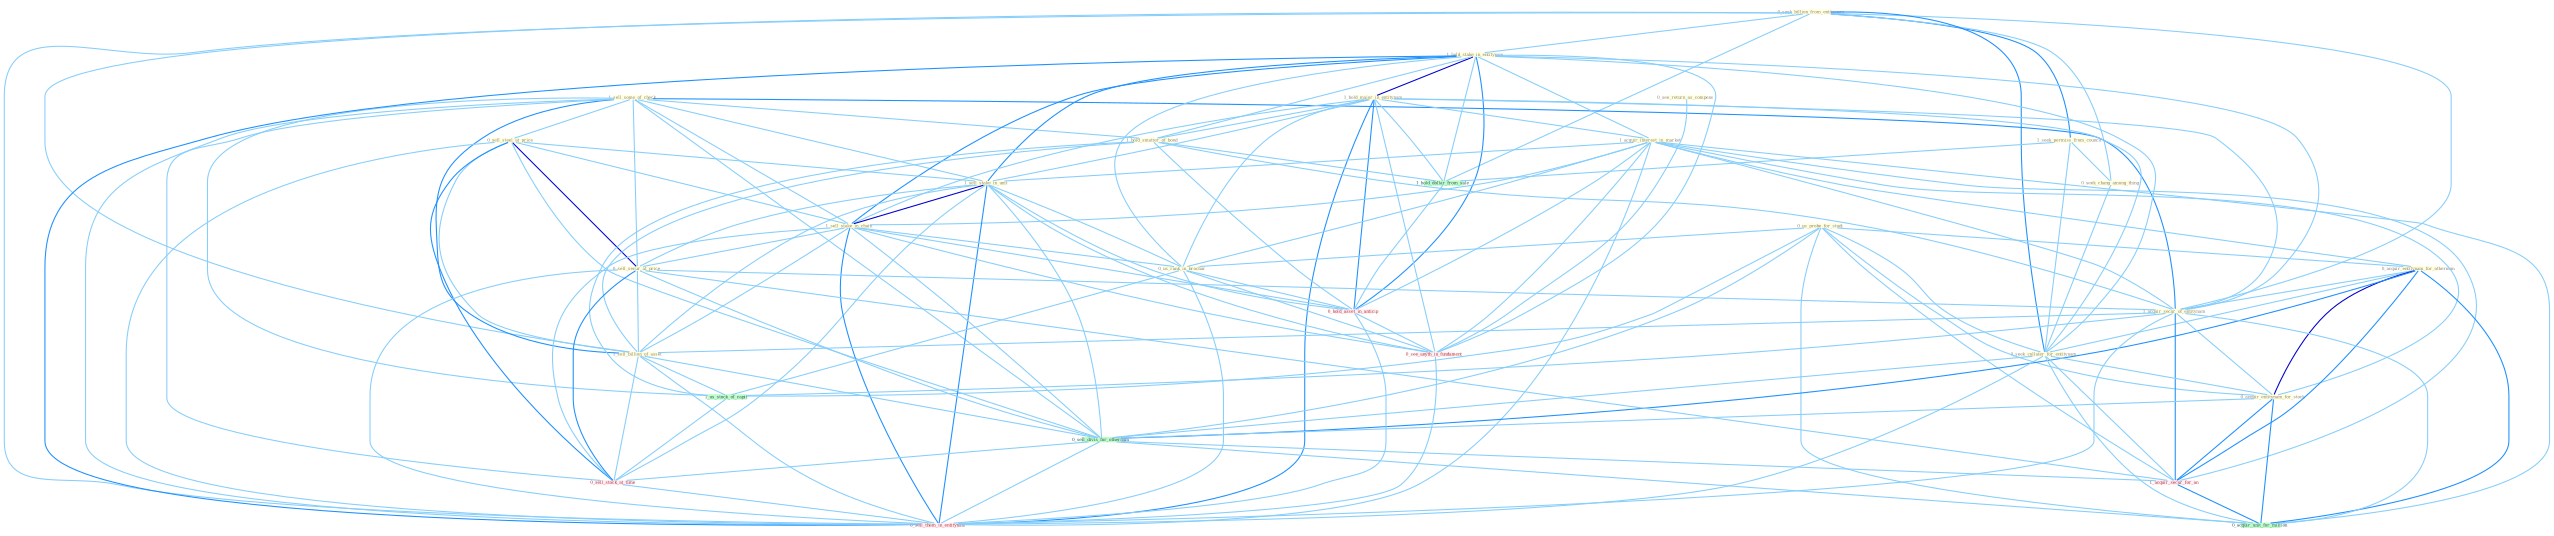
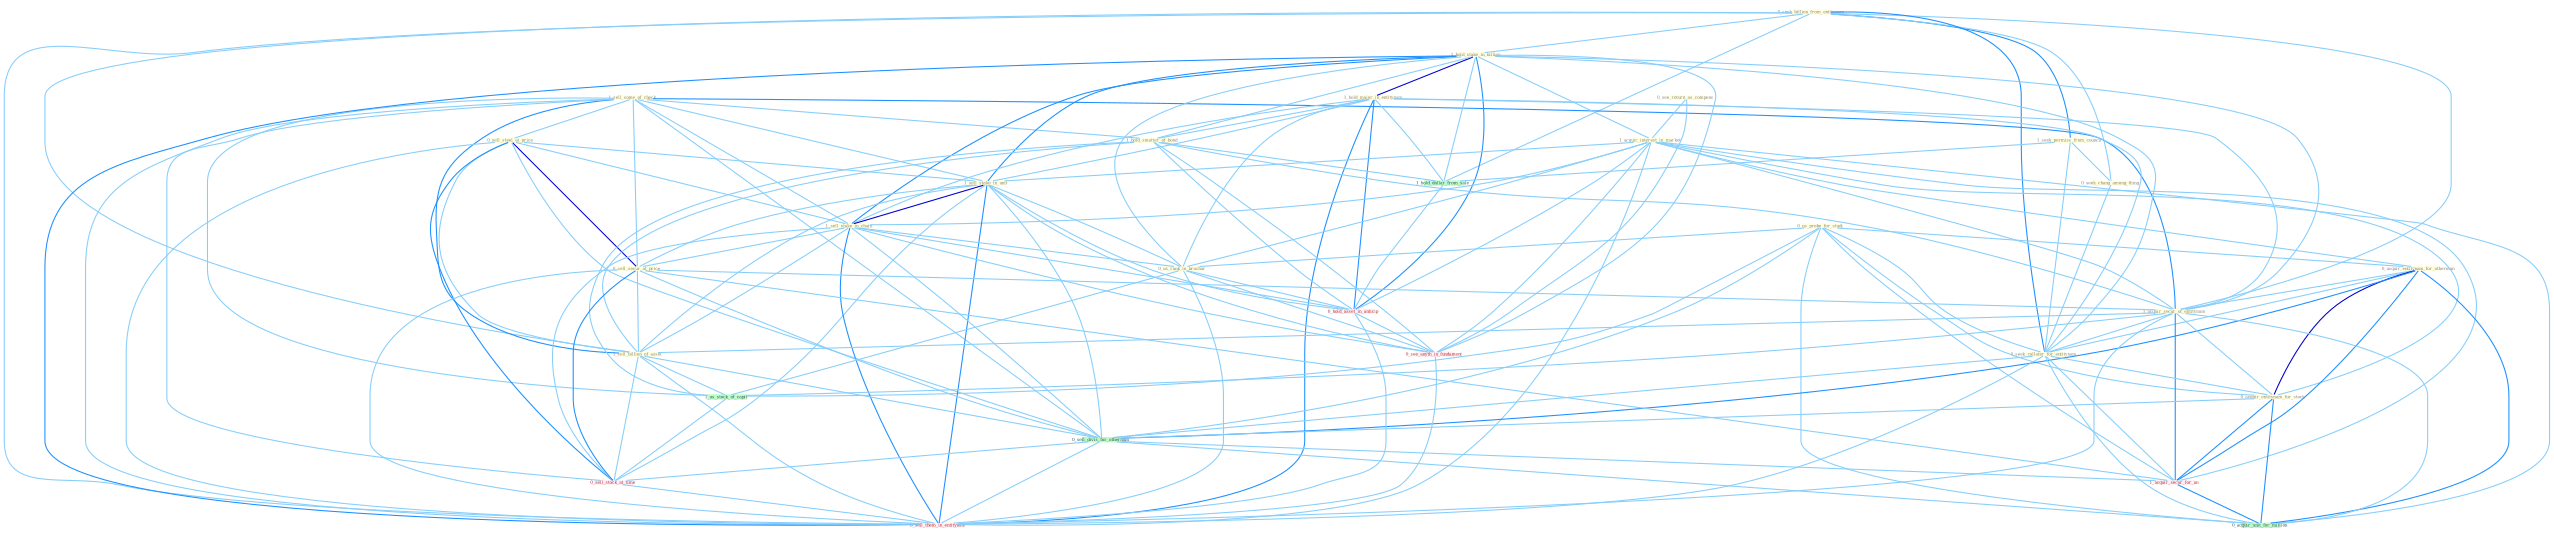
node "1_hold_stake_in_entitynam": label "1_hold_stake_in_entitynam" -> "1_hold_stake_in_billion"
edge "1_hold_major_in_entitynam" -- "1_acquir_interest_in_market": now "0_see_return_as_compens" -- "1_acquir_interest_in_market"
edge "1_hold_major_in_entitynam" -- "0_see_anyth_in_fundament": now "1_hold_smatter_of_bond" -- "0_see_anyth_in_fundament"
edge "1_acquir_secur_of_entitynam" -- "0_seek_collater_for_entitynam": added
